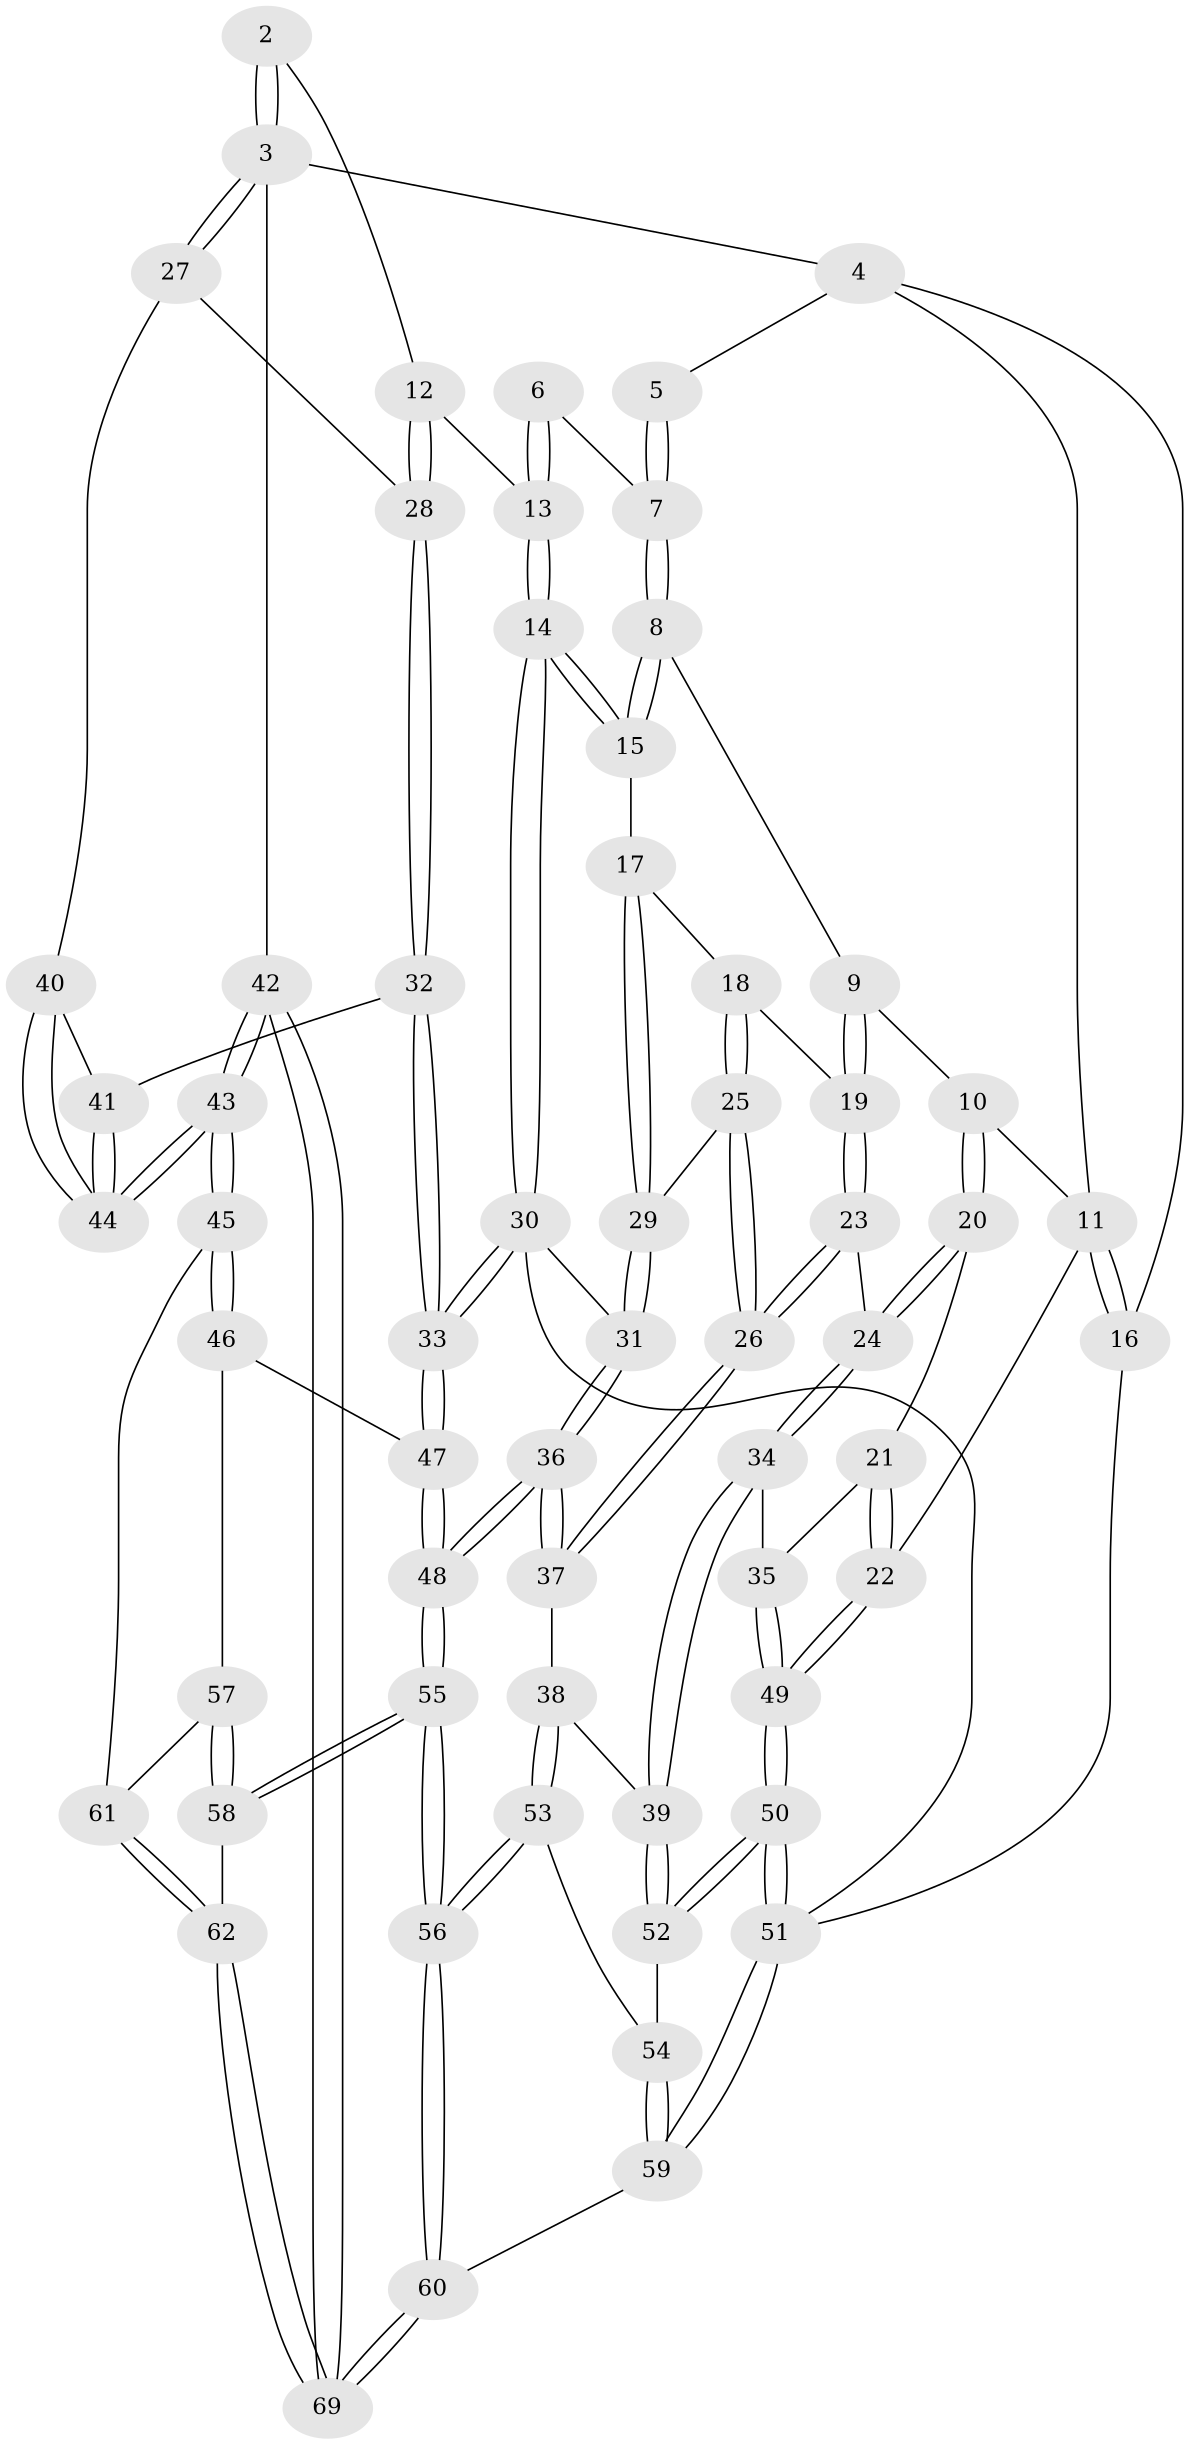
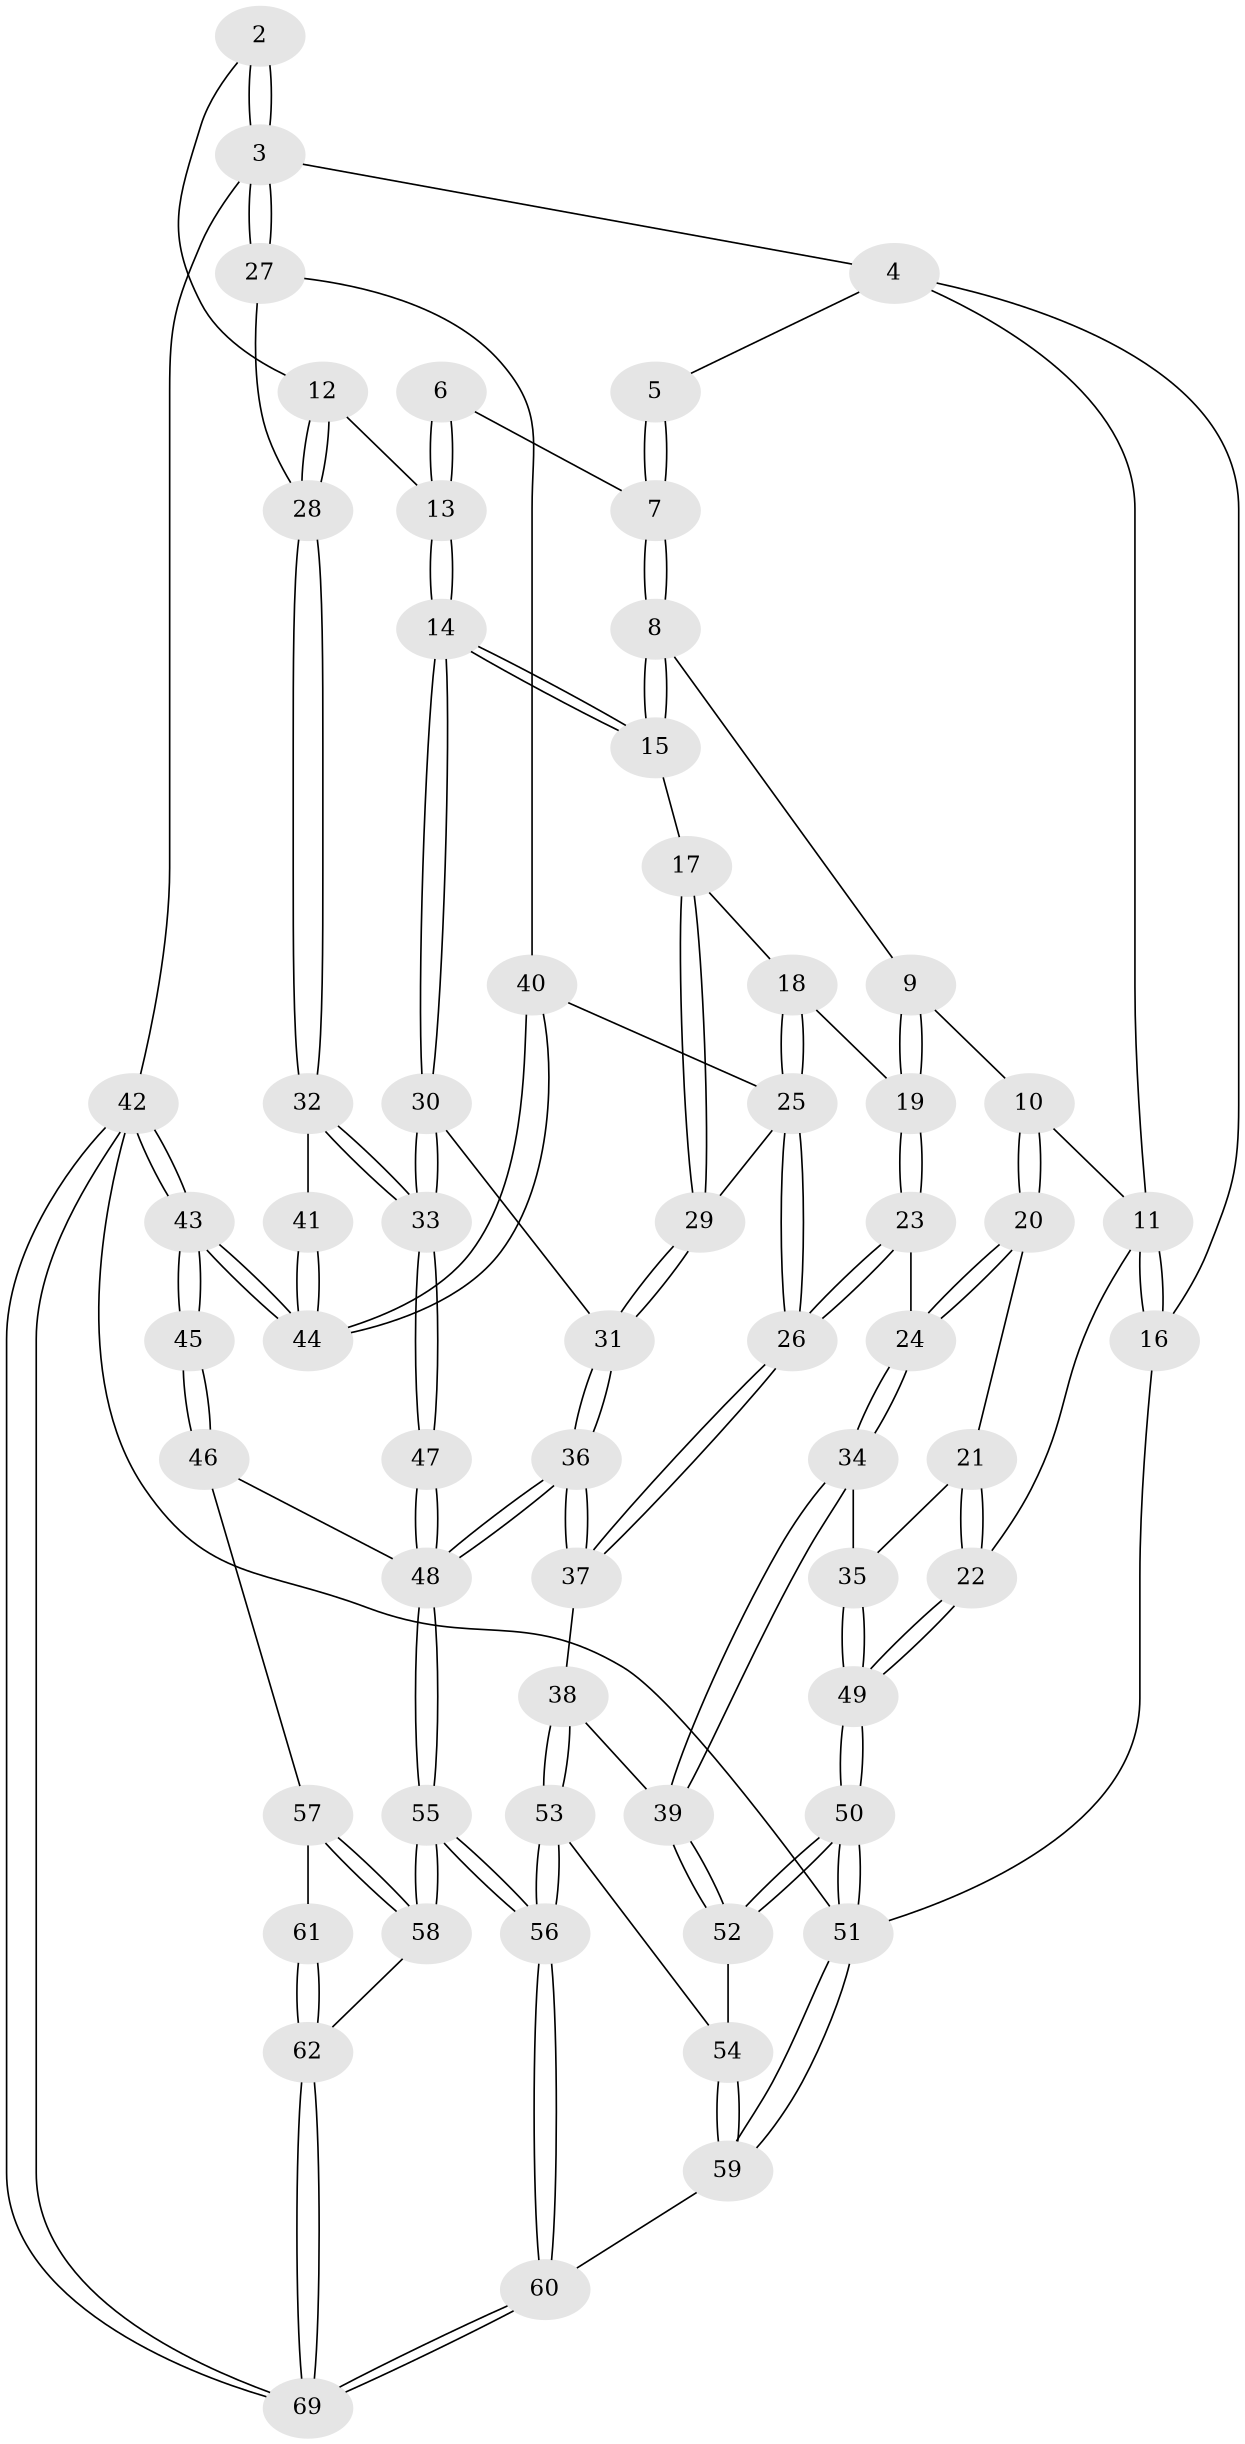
edge "40" -- "41": now "40" -- "25"
edge "46" -- "47": now "46" -- "48"
edge "30" -- "51": now "42" -- "51"
edge "45" -- "61": removed
